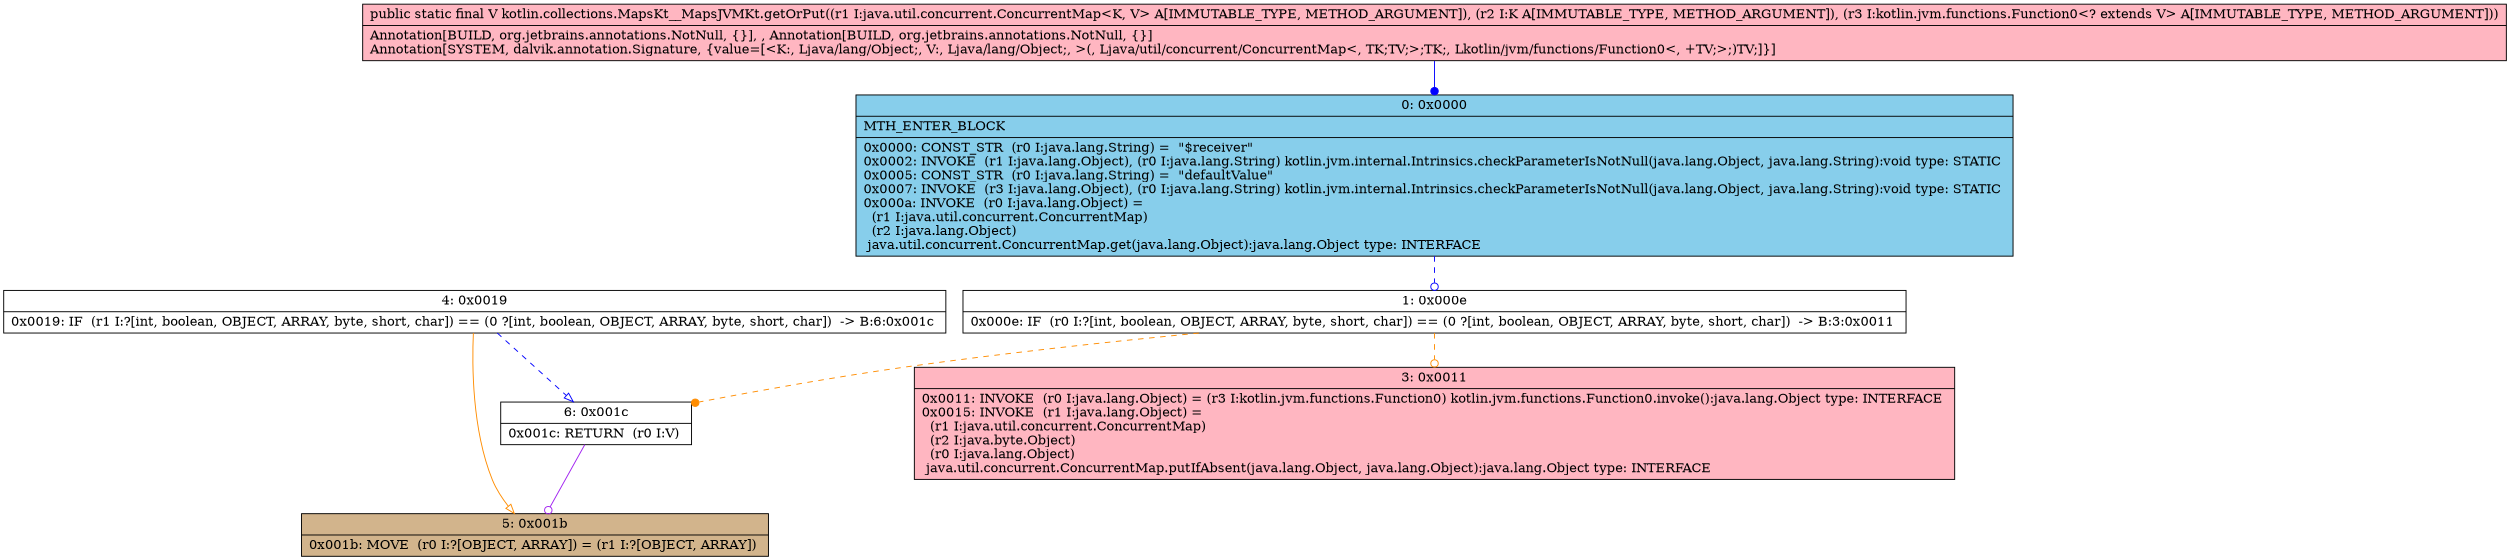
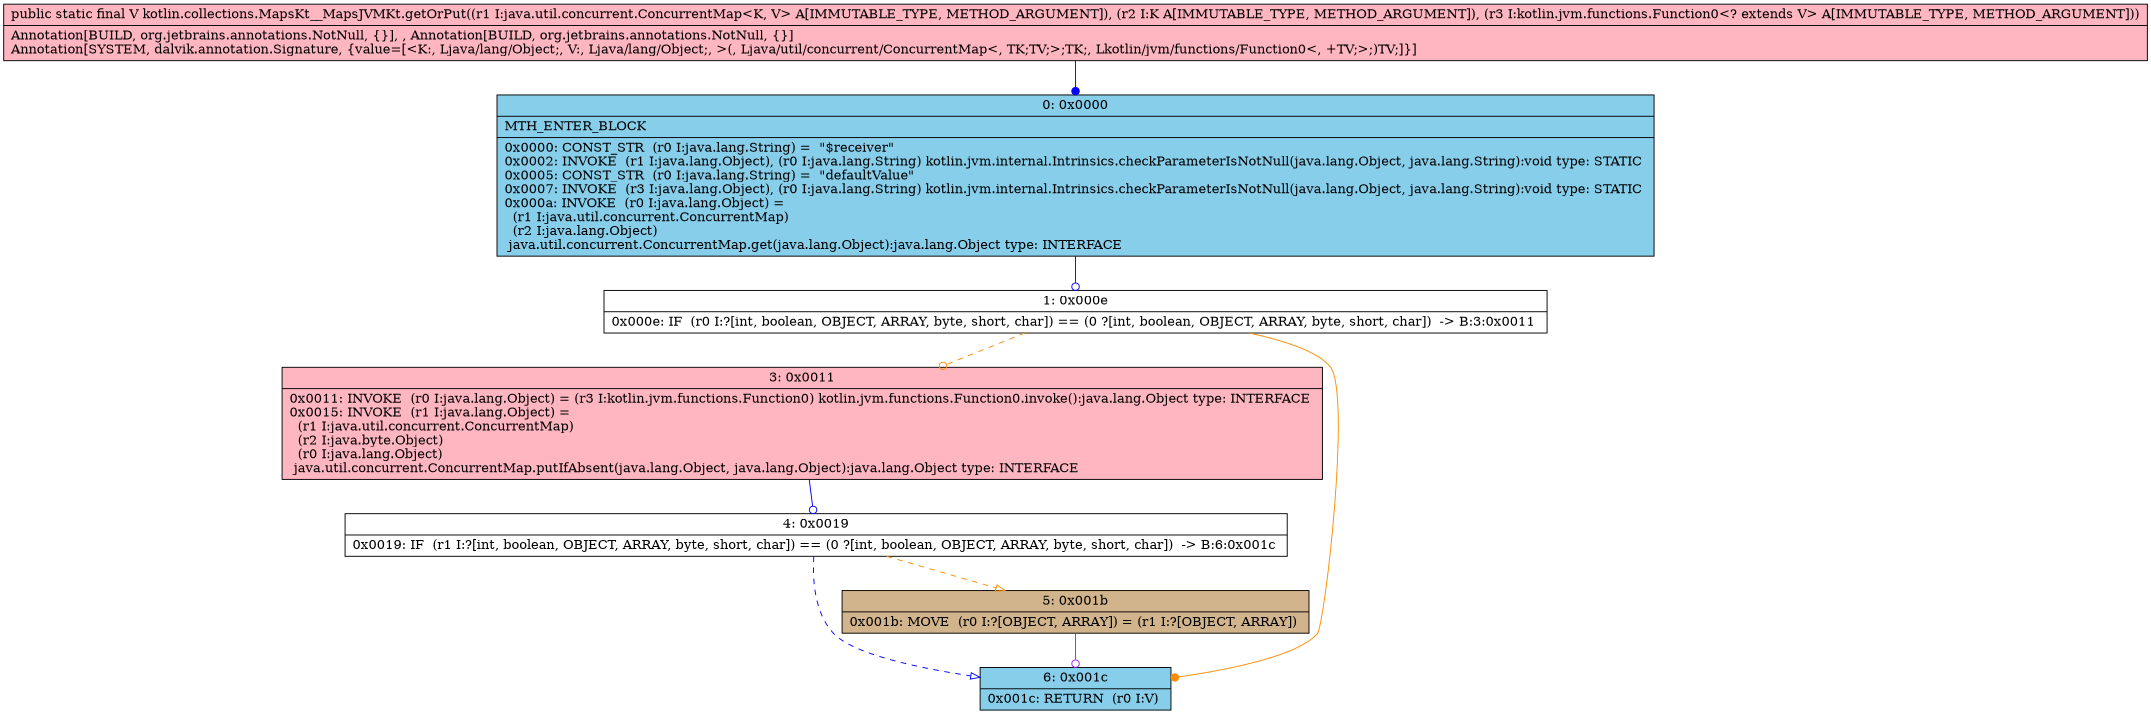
edge "0: 0x0000" -> "1: 0x000e": style dashed -> solid
edge "1: 0x000e" -> "6: 0x001c": style dashed -> solid
edge "4: 0x0019" -> "5: 0x001b": style solid -> dashed
node "6: 0x001c": fillcolor white -> skyblue
edge "6: 0x001c" -> "5: 0x001b": reversed
edge "3: 0x0011" -> "4: 0x0019": added
